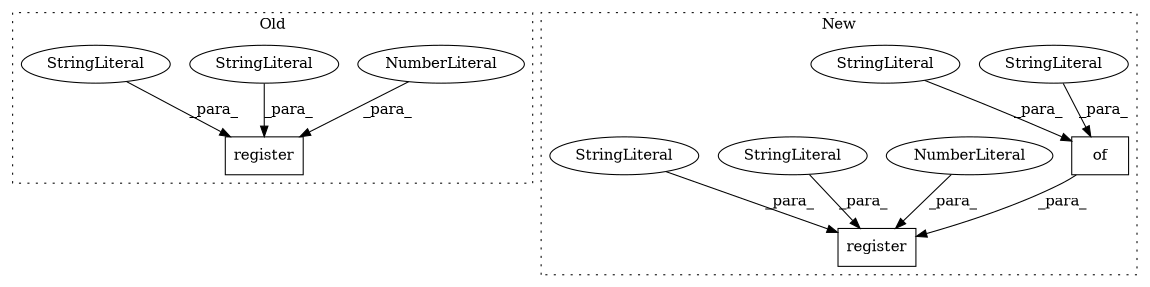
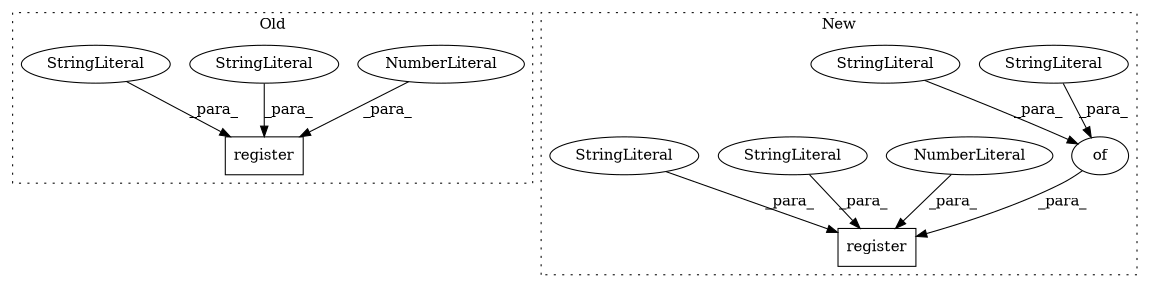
node "of": shape box -> ellipse
